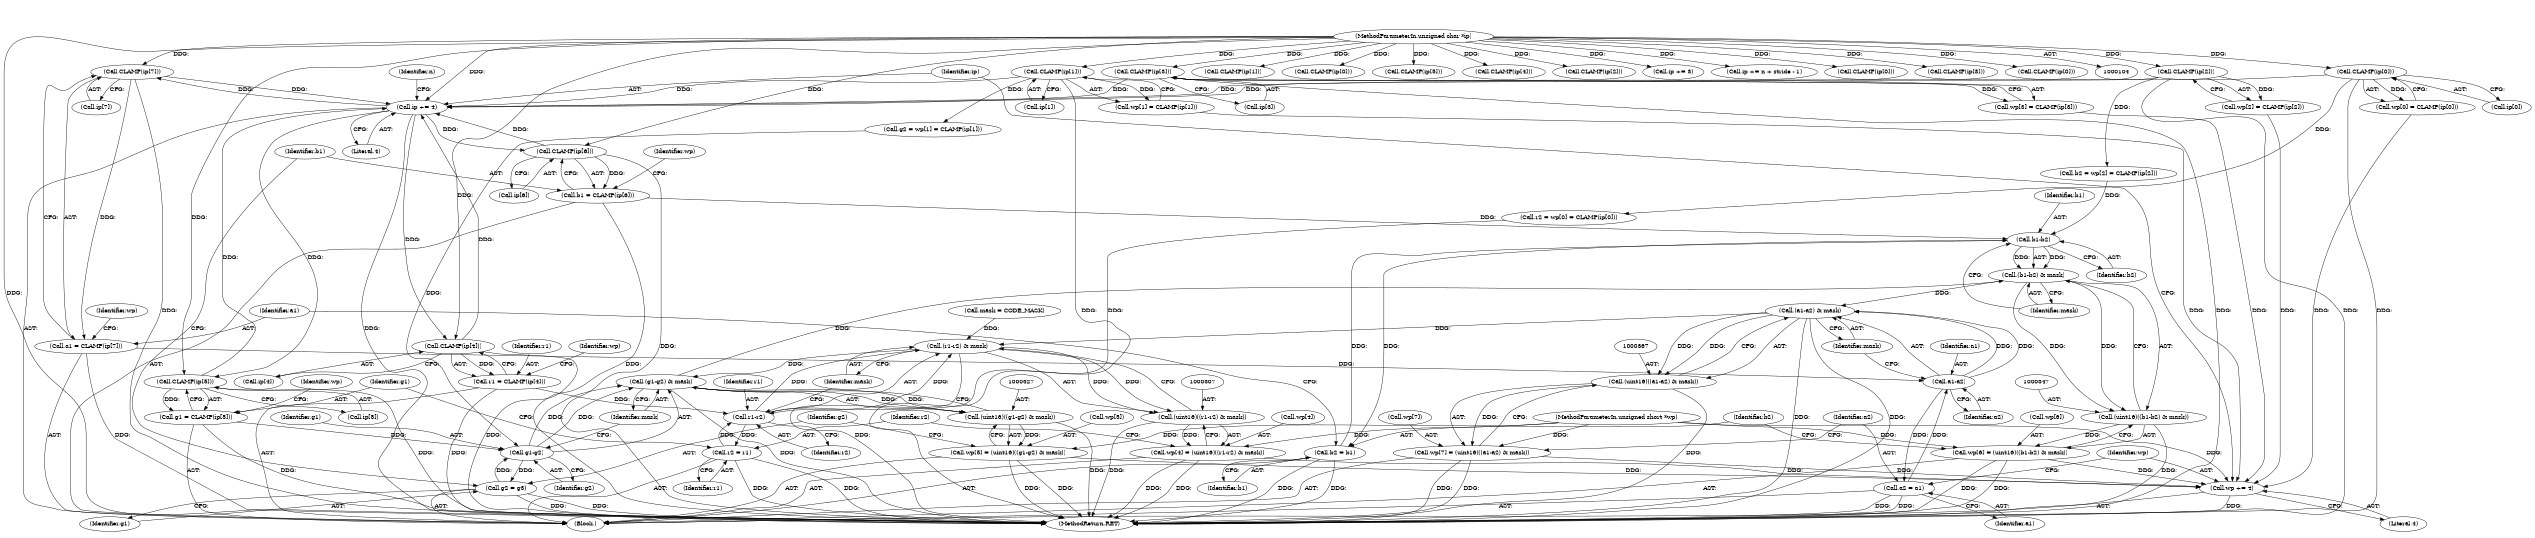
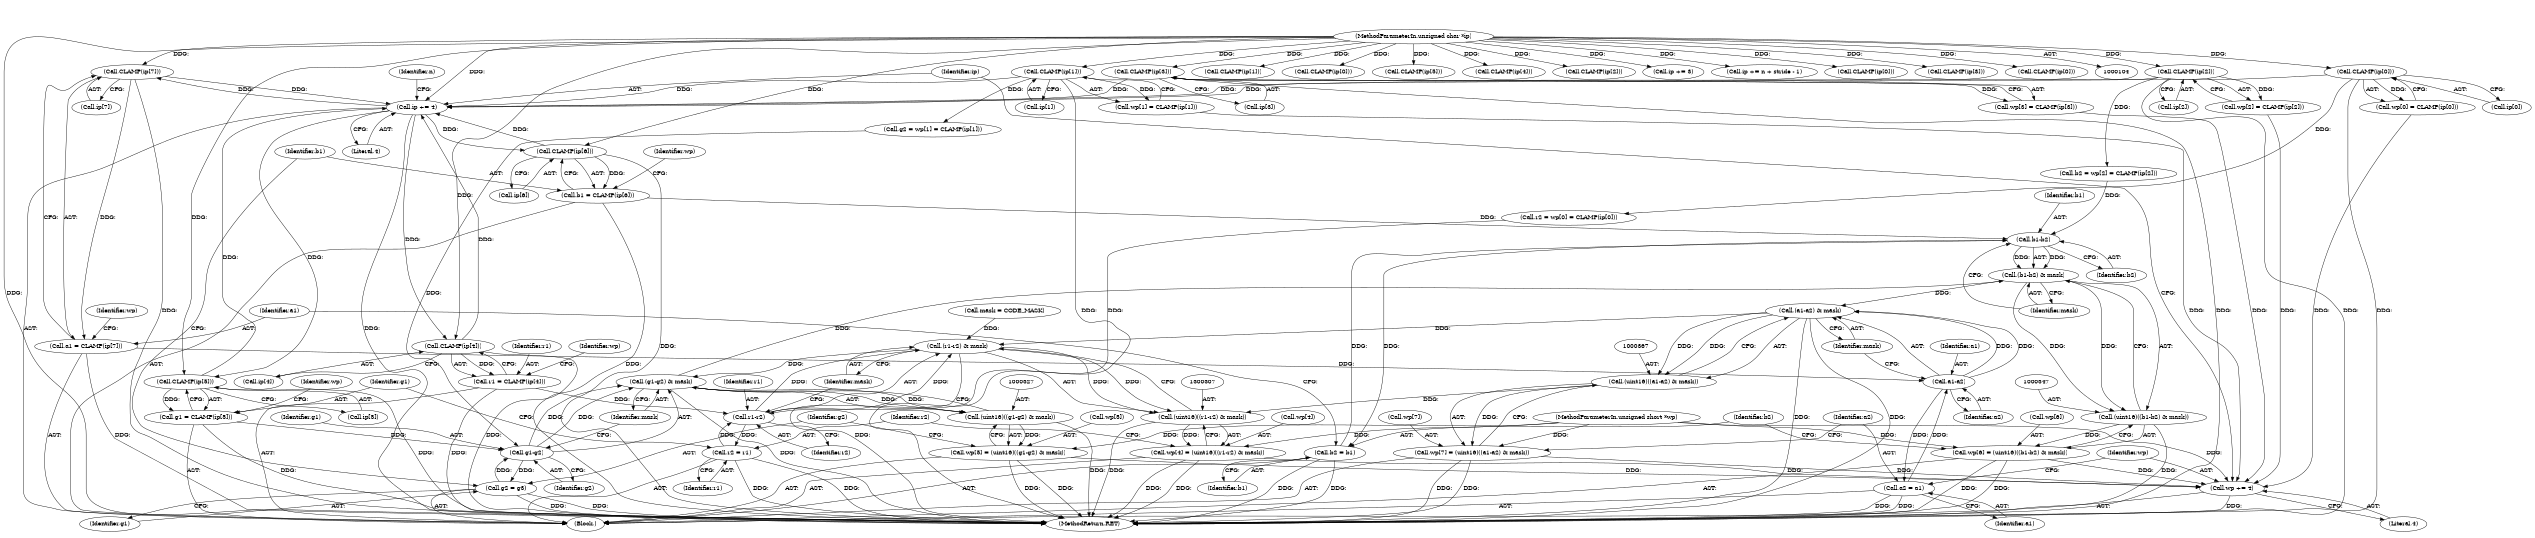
node "(Call,ip[2])": added
node "1000307": label "1000307" -> "1300307"
edge "(Call,(uint16)((a1-a2) & mask))" -> "(MethodReturn,RET)": now "(Call,(uint16)((a1-a2) & mask))" -> "(Call,(uint16)((r1-r2) & mask))"
